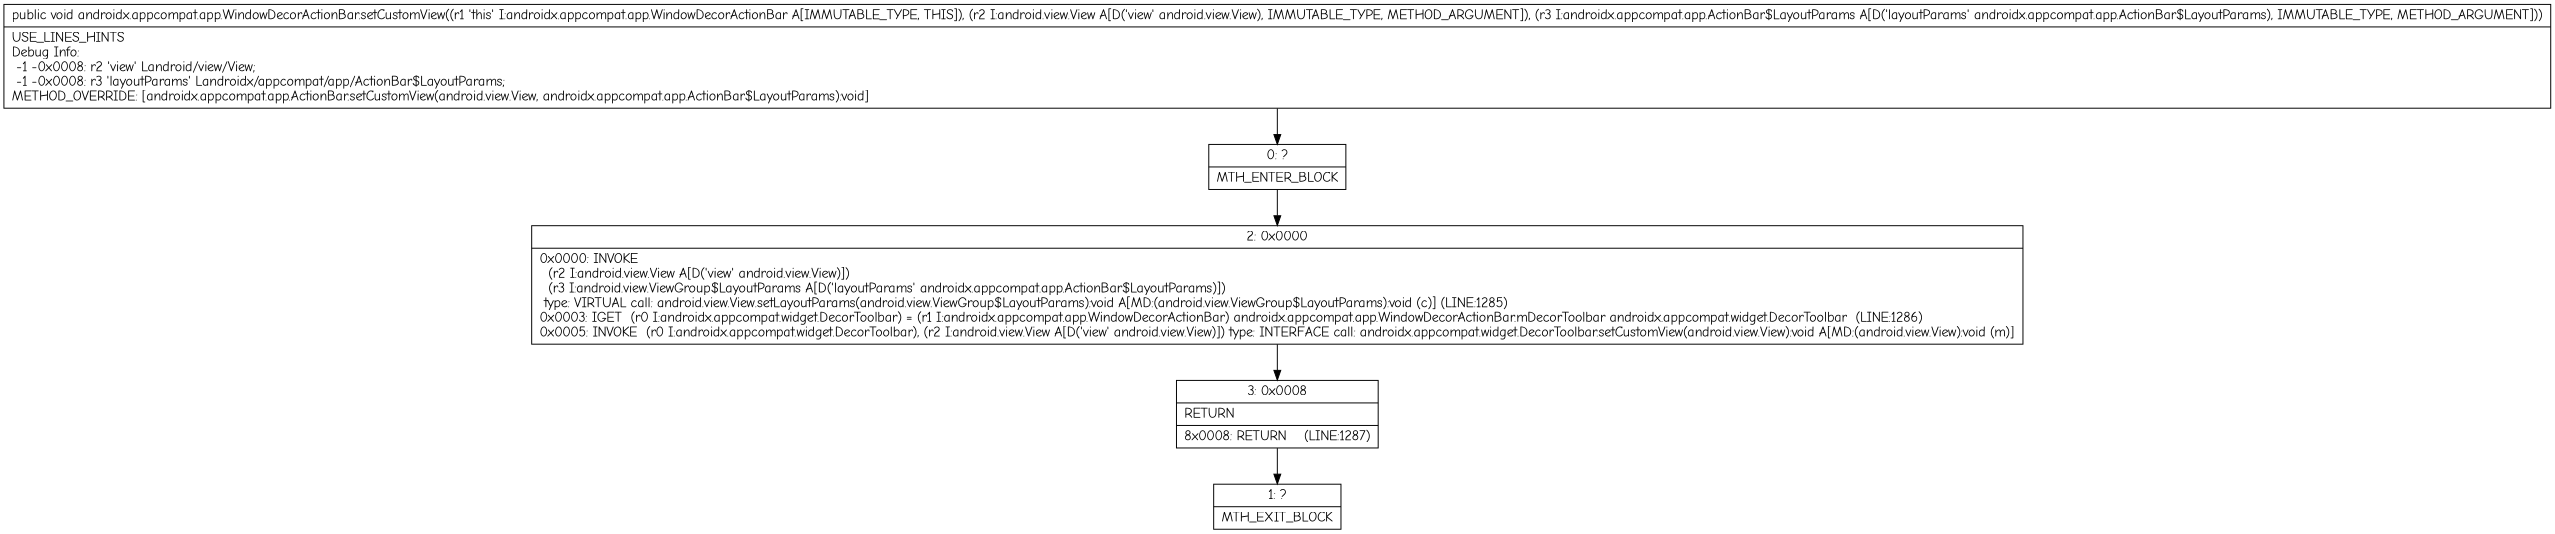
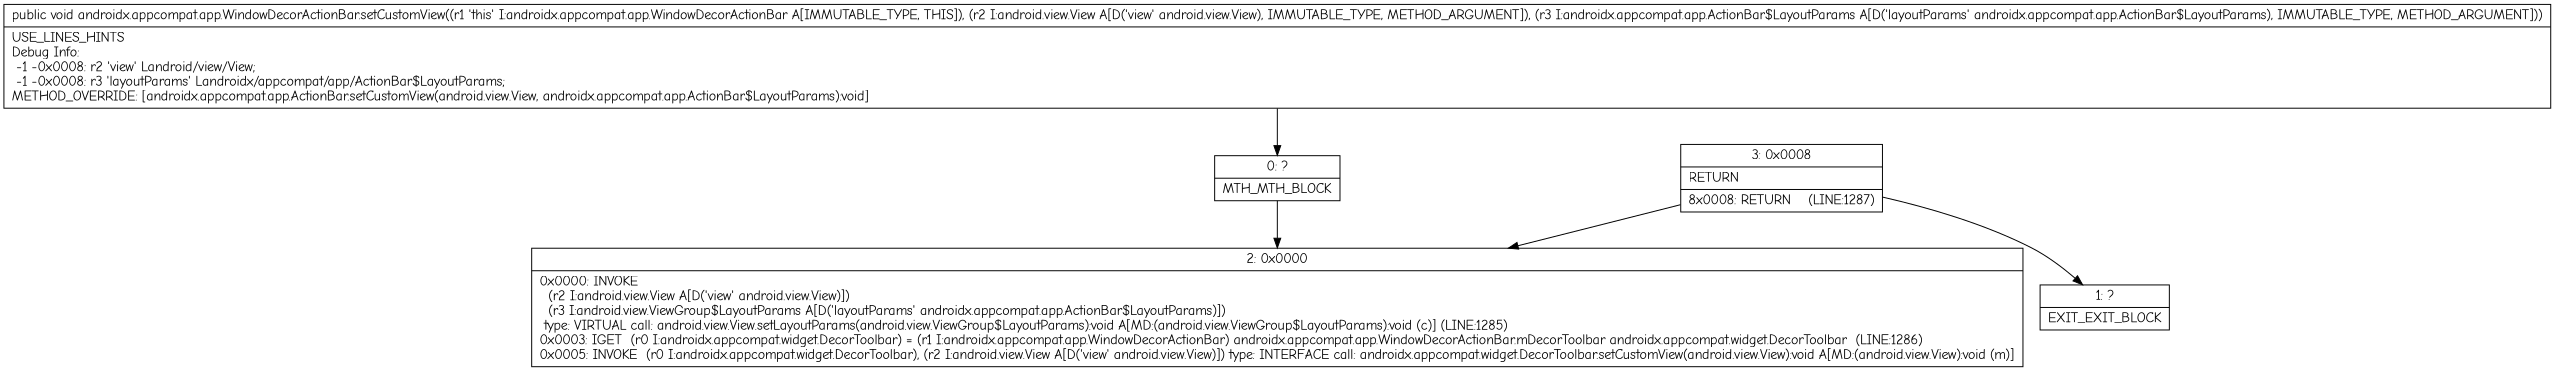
node "0: ?": text "MTH_ENTER_BLOCK" -> "MTH_MTH_BLOCK"
edge "2: 0x0000" -> "3: 0x0008": reversed
node "1: ?": text "MTH_EXIT_BLOCK" -> "EXIT_EXIT_BLOCK"
